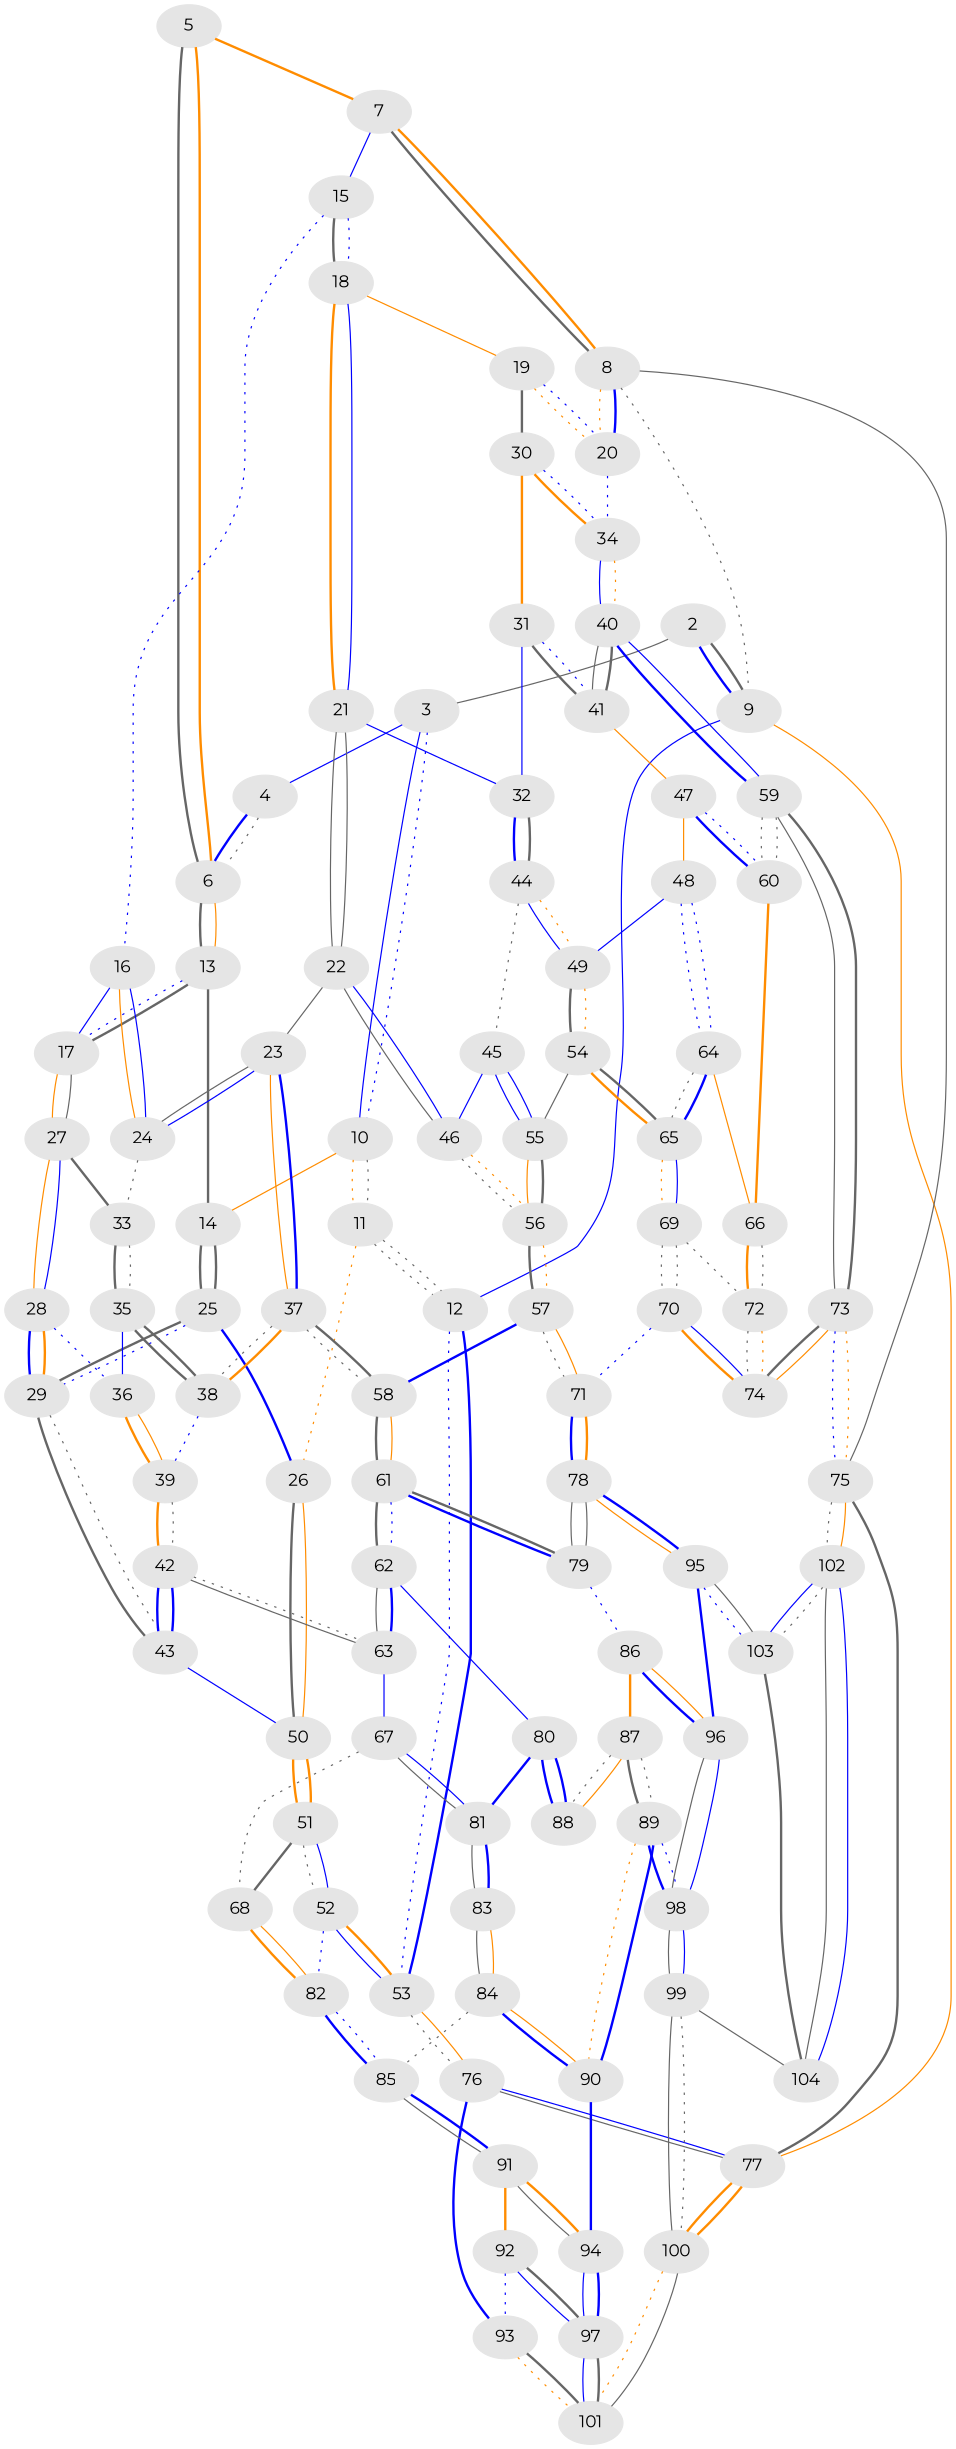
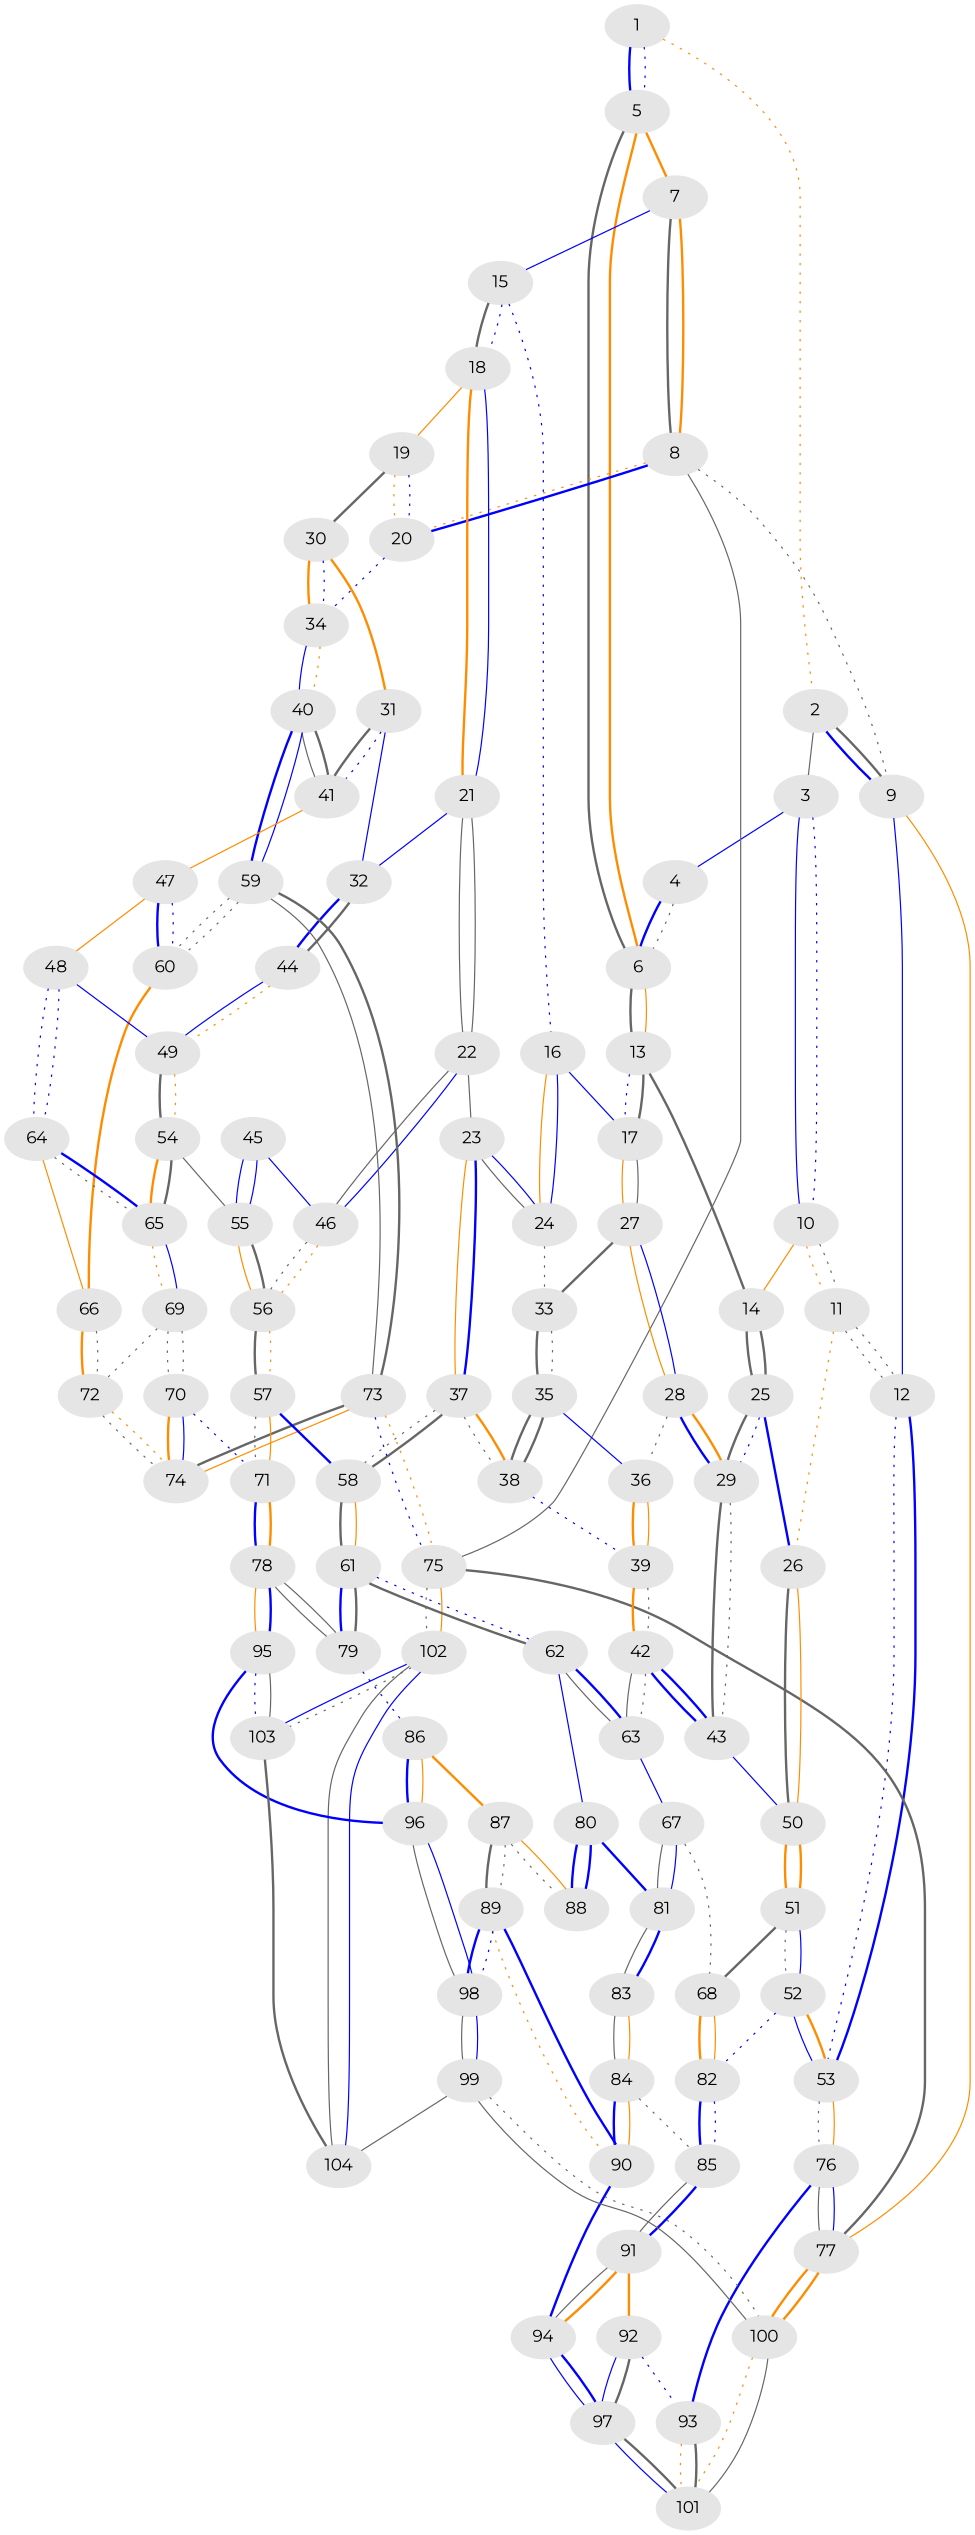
node "1": added
edge "44" -- "45": removed
edge "28" -- "36": color blue -> gray40
